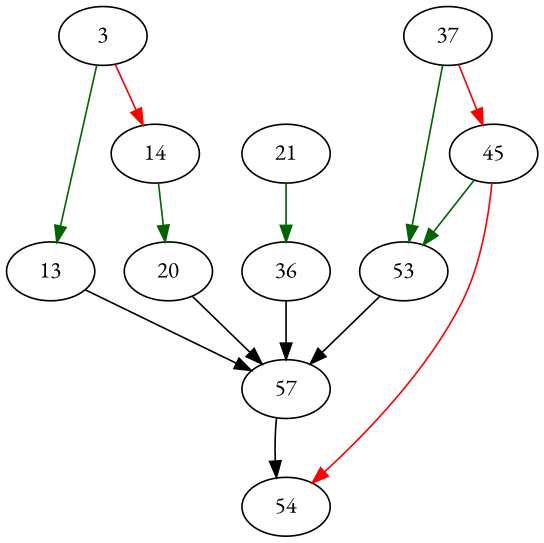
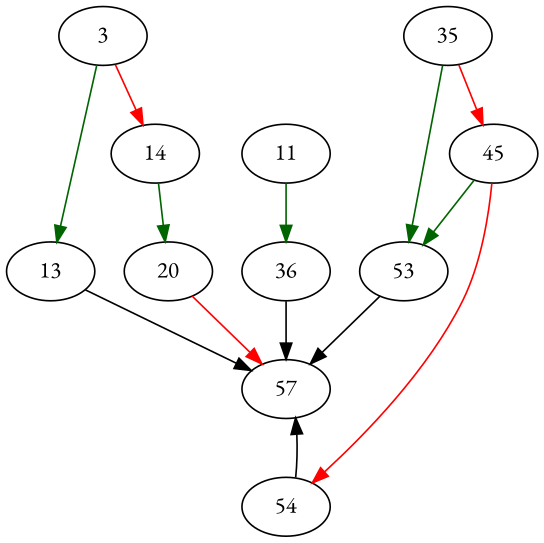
node "37": label "37" -> "35"
node "21": label "21" -> "11"
edge "20" -> "57": color black -> red
edge "57" -> "54": reversed
